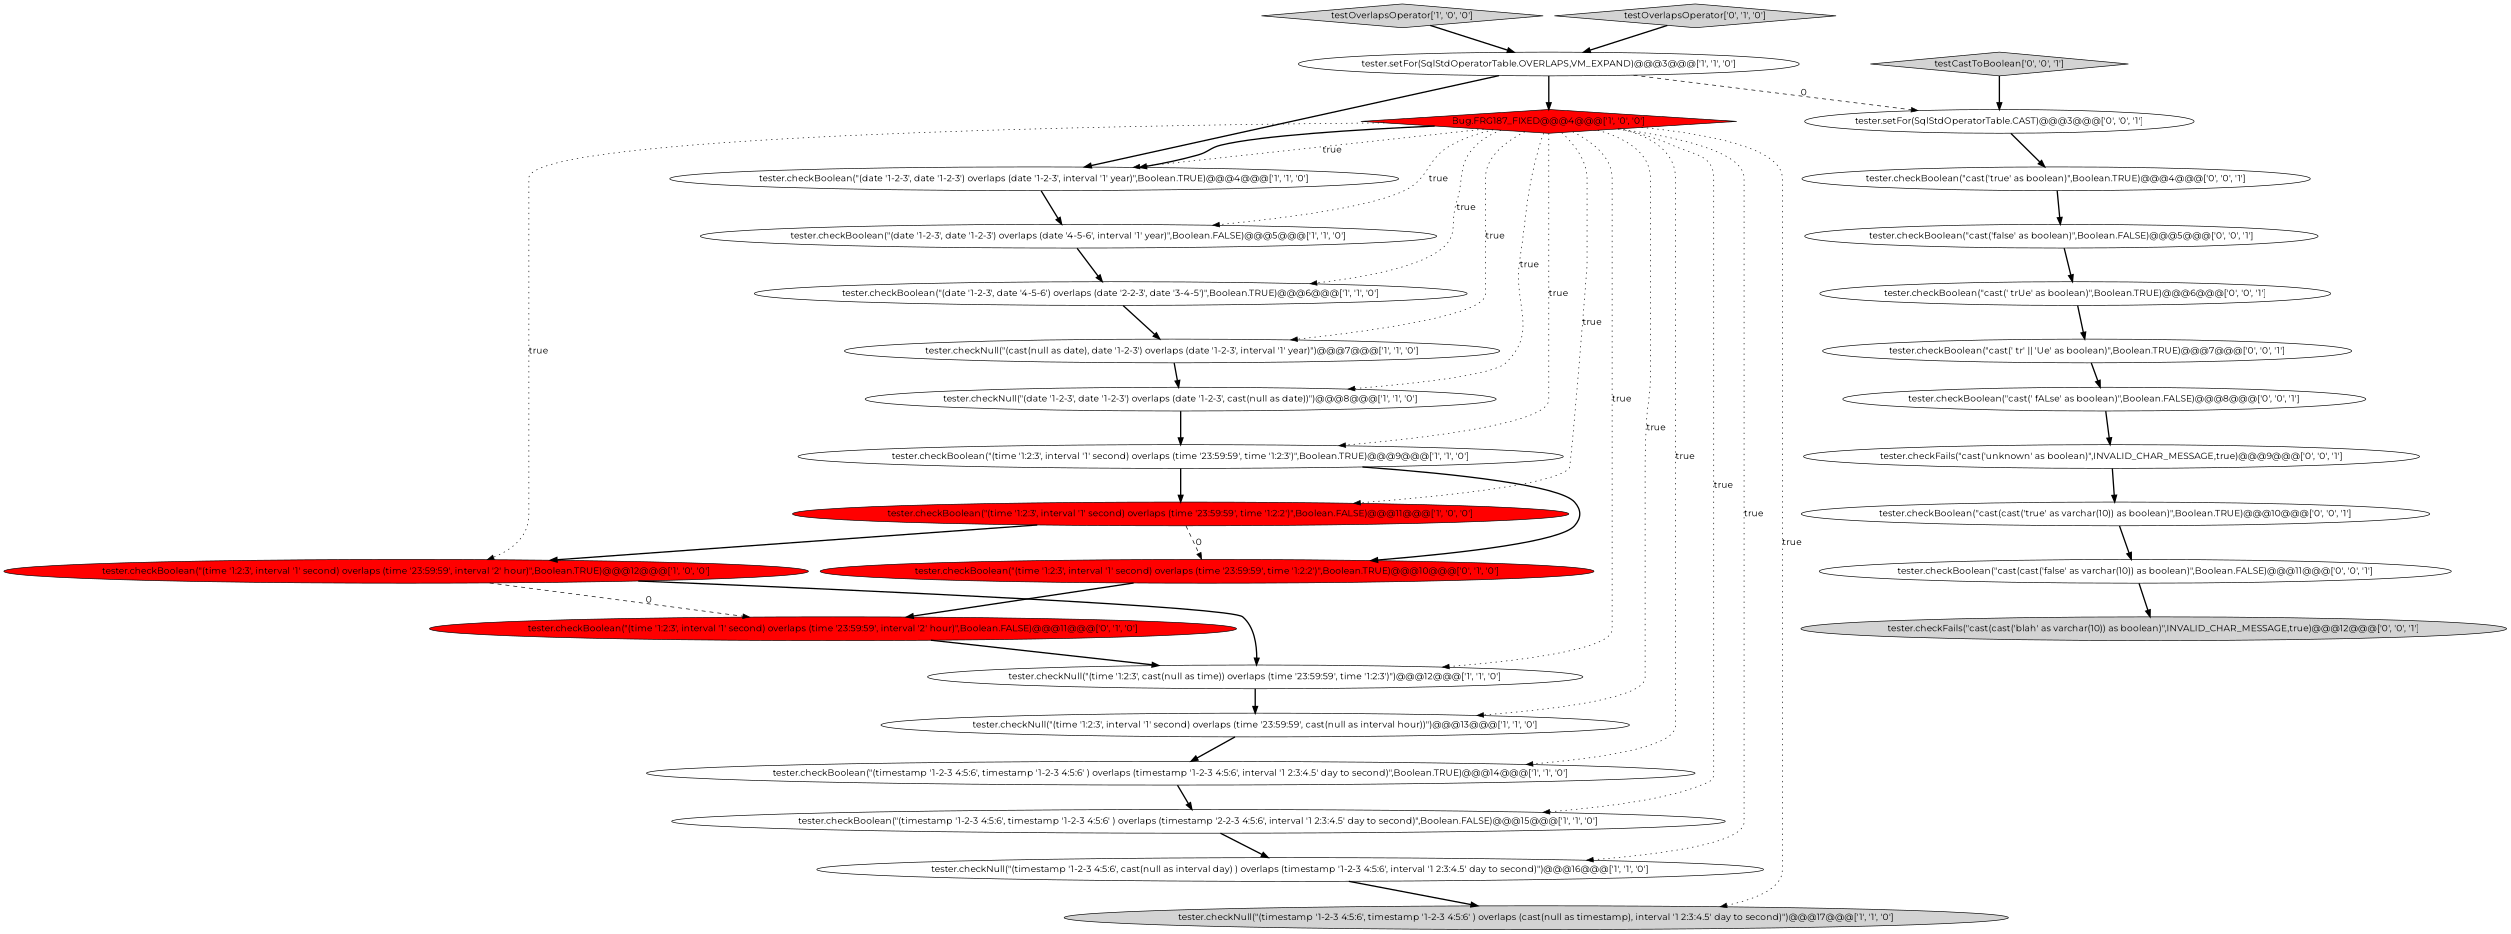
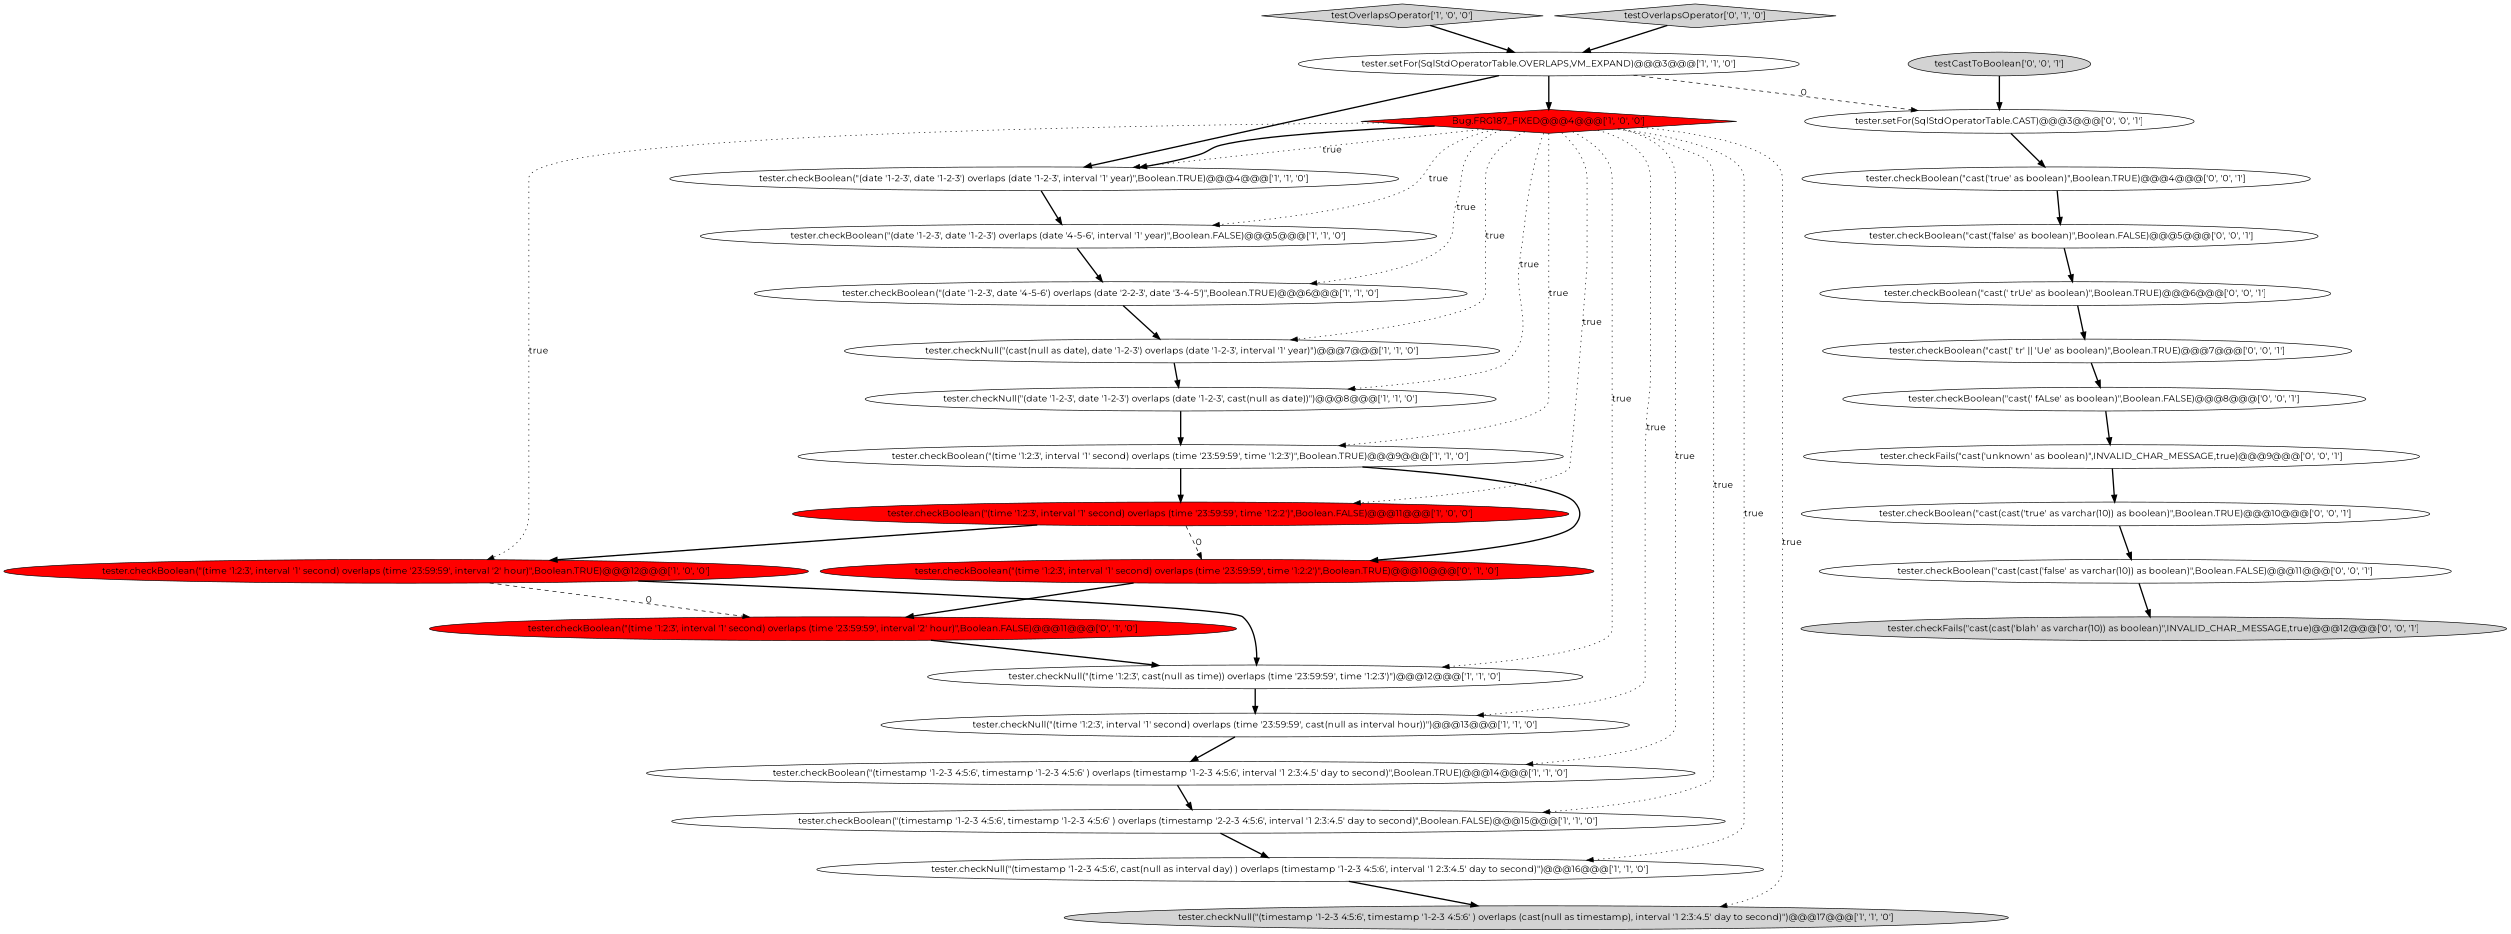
node "testCastToBoolean['0', '0', '1']": shape diamond -> ellipse
